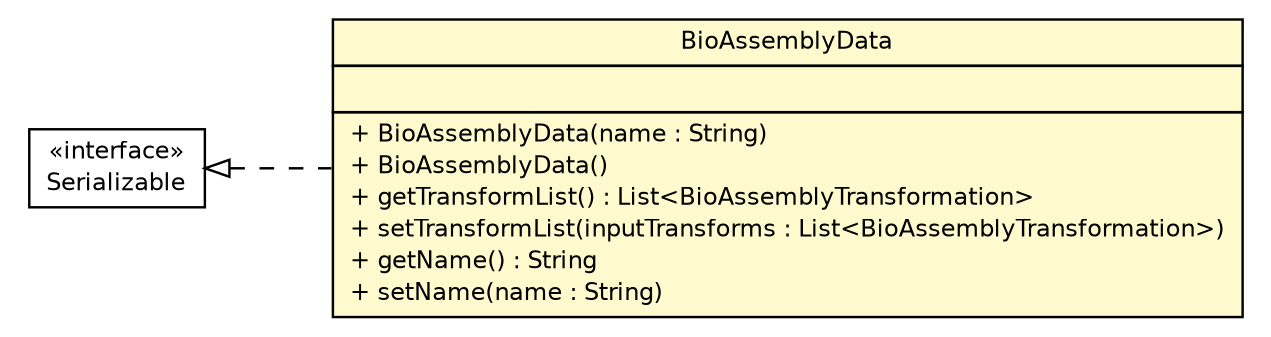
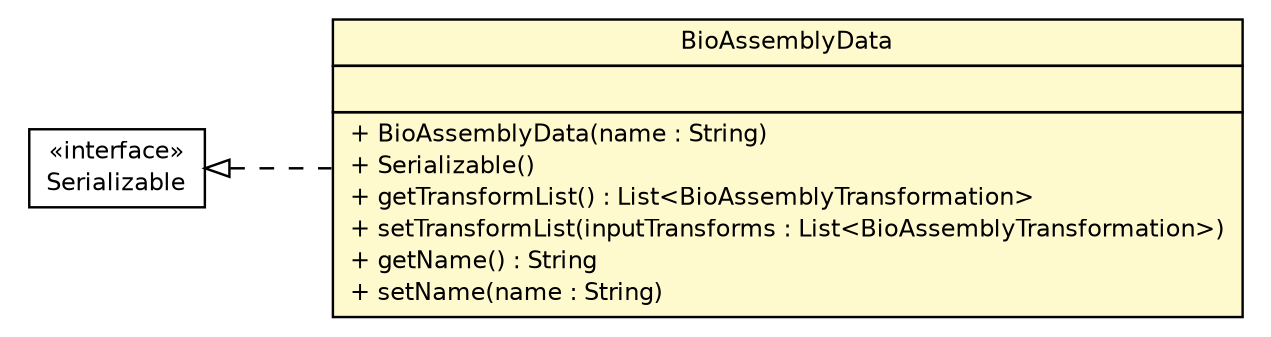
node "BioAssemblyData": text "+ BioAssemblyData()" -> "+ Serializable()"
